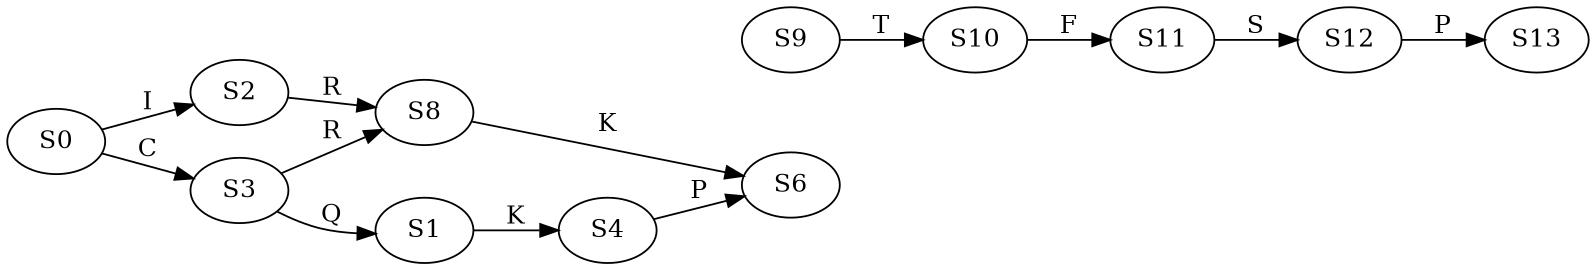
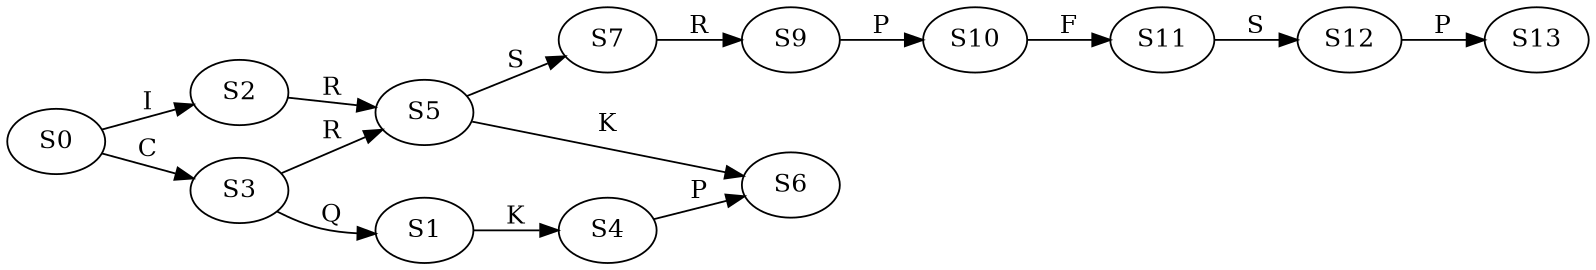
edge "S9" -> "S10": label "T" -> "P"
node "S7": added
node "S8": label "S8" -> "S5"
